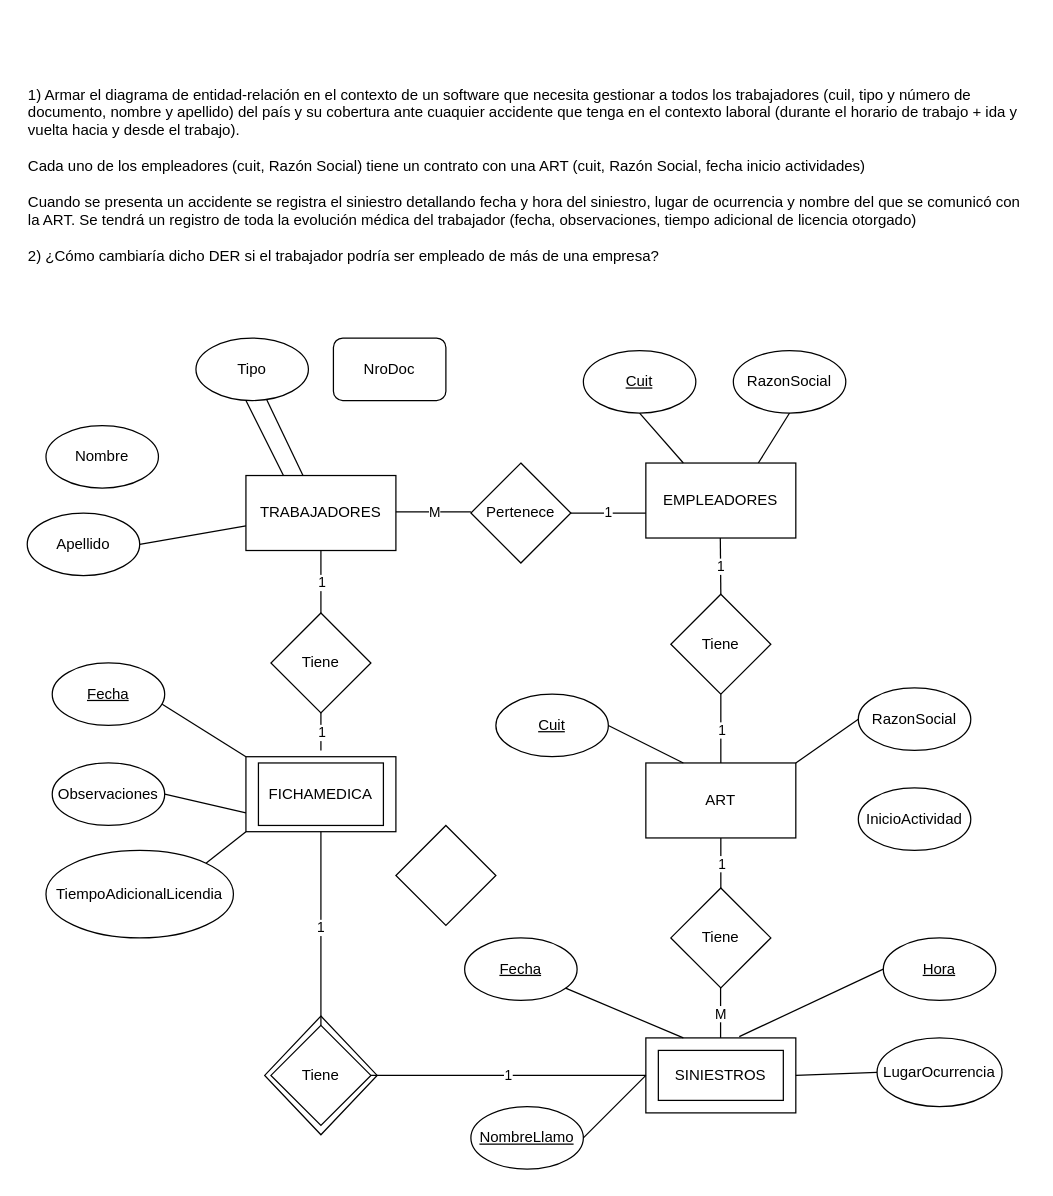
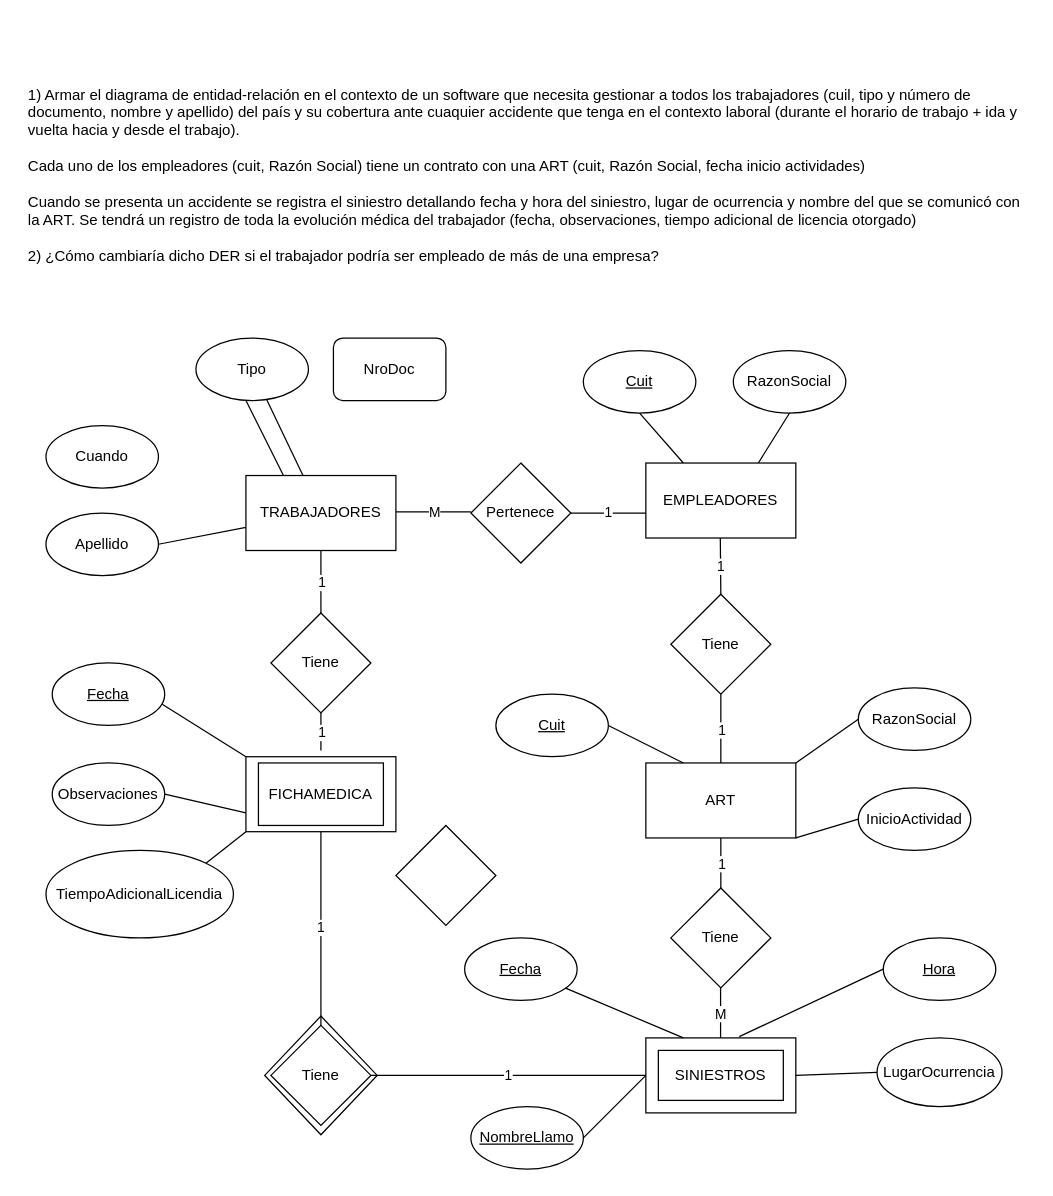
node "Nombre": label "Nombre" -> "Cuando"
node "Apellido": moved (83, 544) -> (102, 544)
edge "ART" -- "InicioActividad": added
